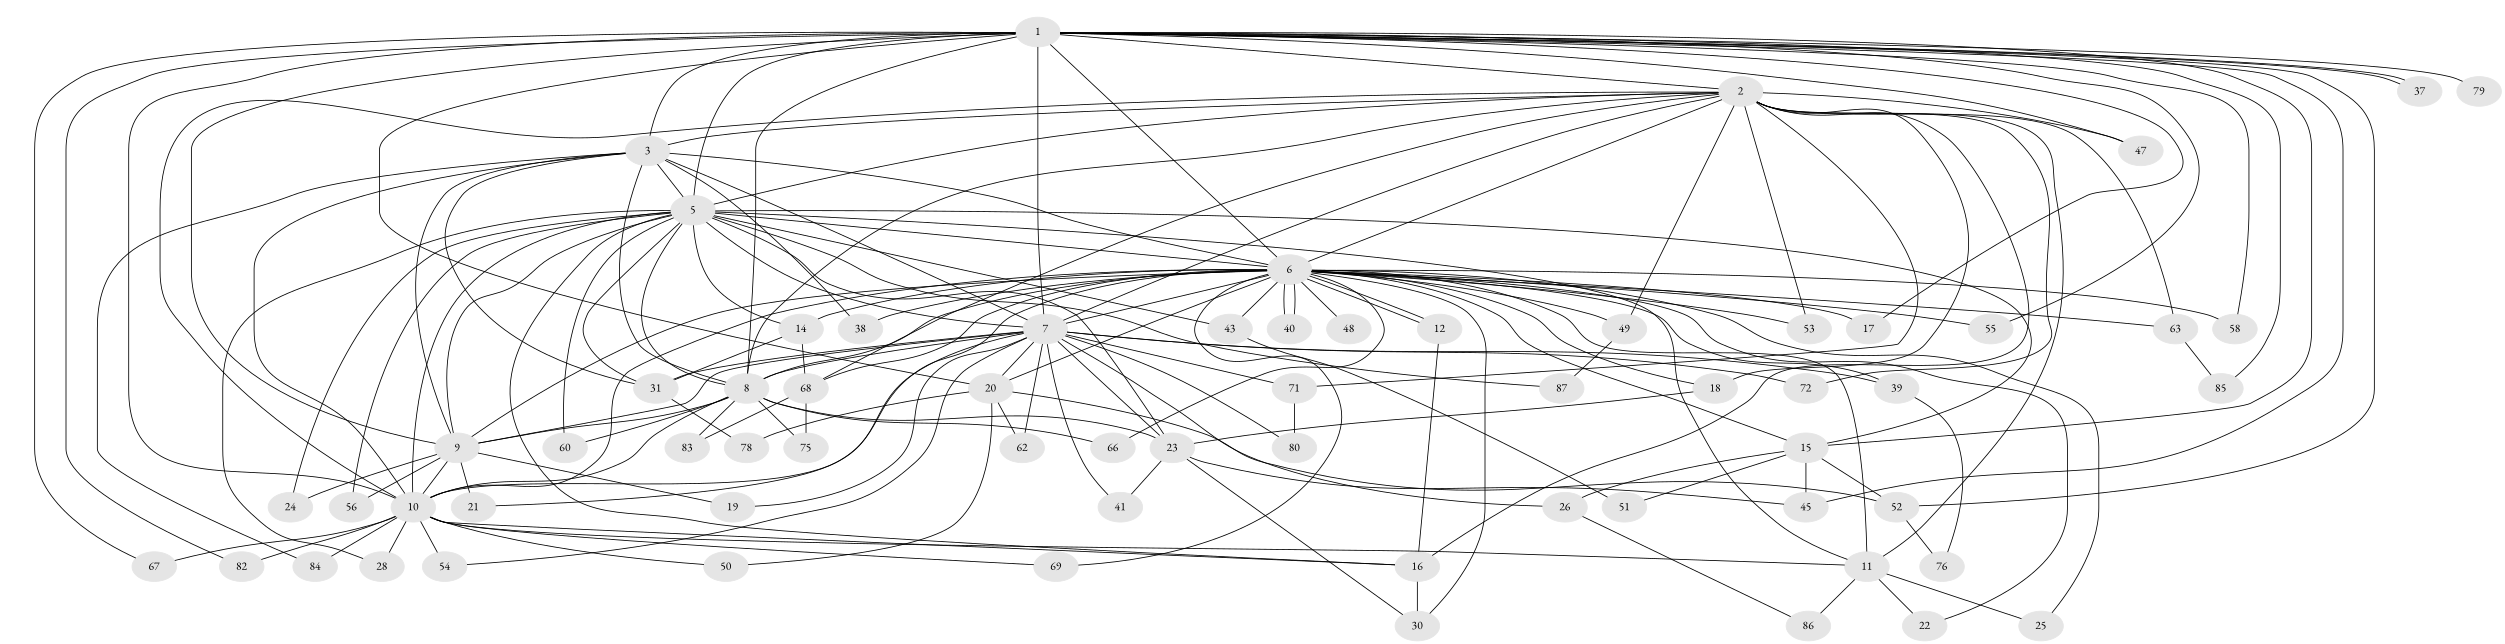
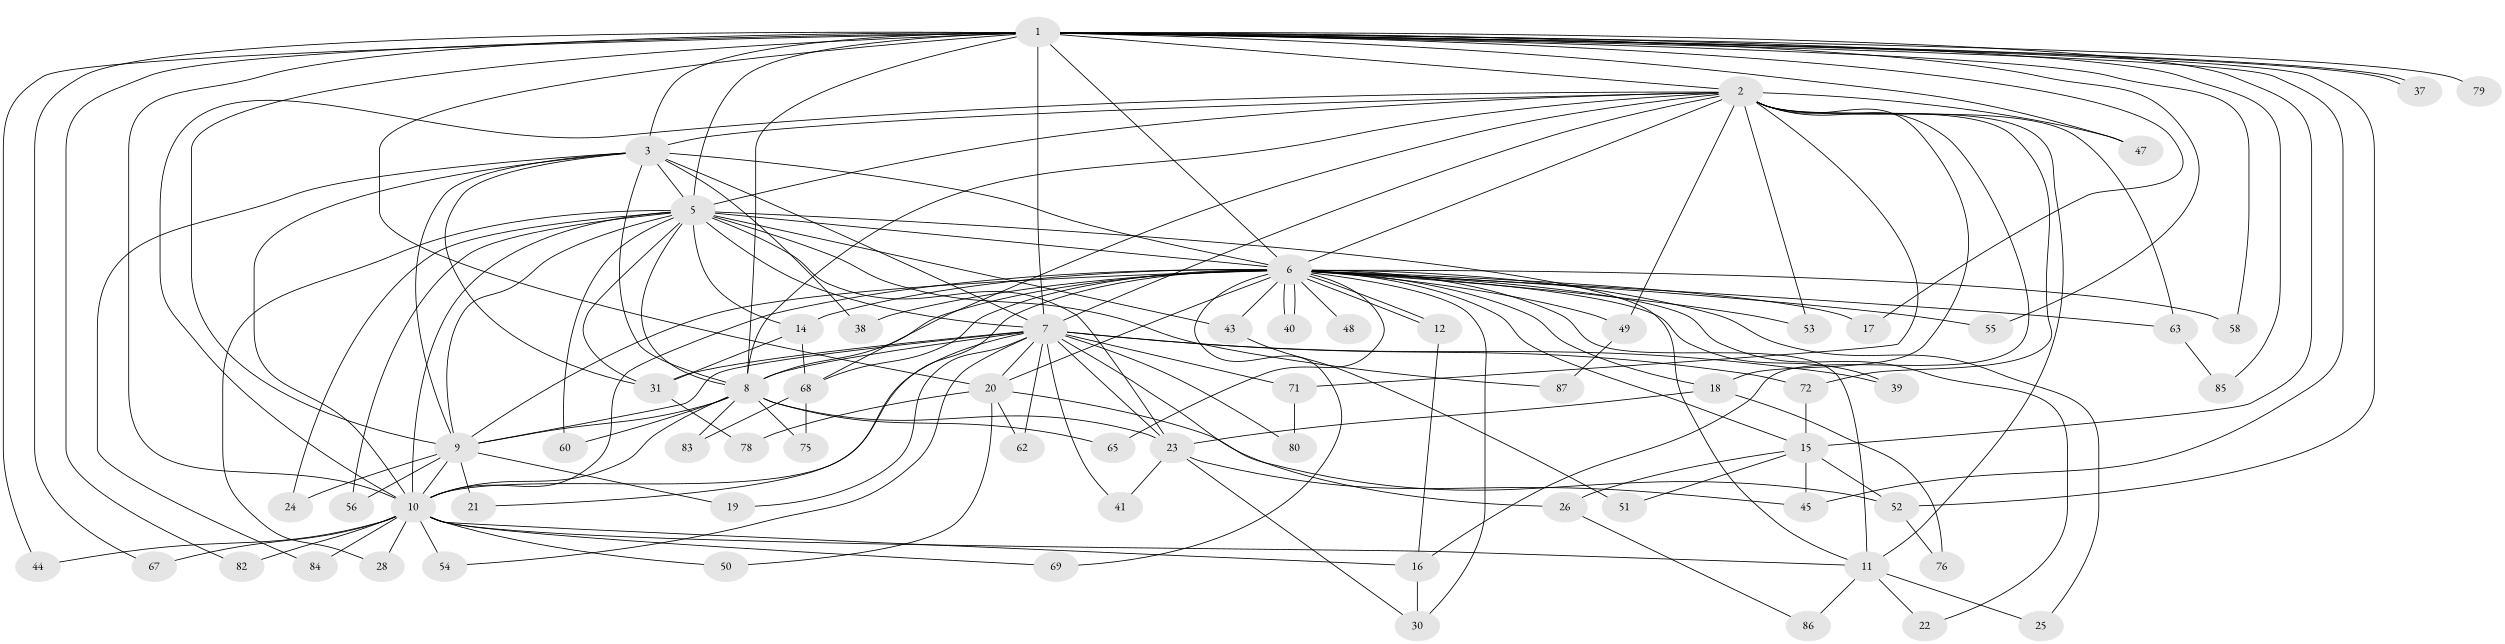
edge "5" -- "15": now "72" -- "15"
edge "6" -- "7": removed
node "66": label "66" -> "65"
edge "39" -- "76": now "18" -- "76"
edge "5" -- "16": removed
node "44": added
